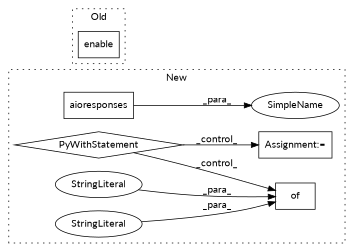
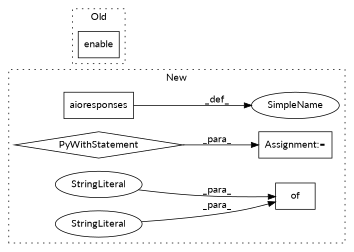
edge "aioresponses" -> "SimpleName": label "_para_" -> "_def_"
edge "PyWithStatement" -> "Assignment:=": label "_control_" -> "_para_"
edge "PyWithStatement" -> "of": removed, label "_control_"
